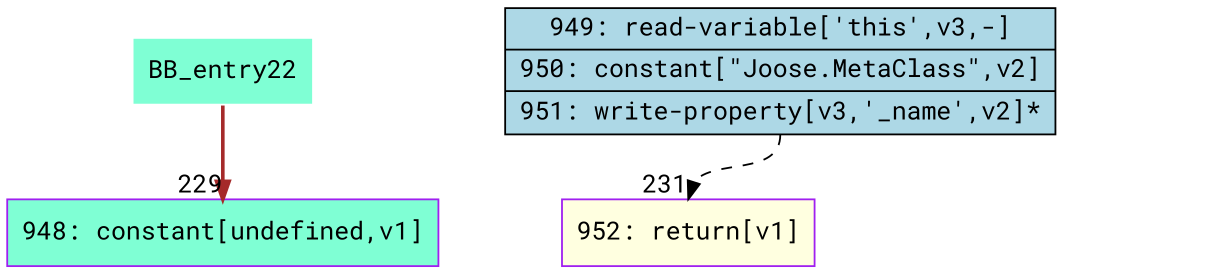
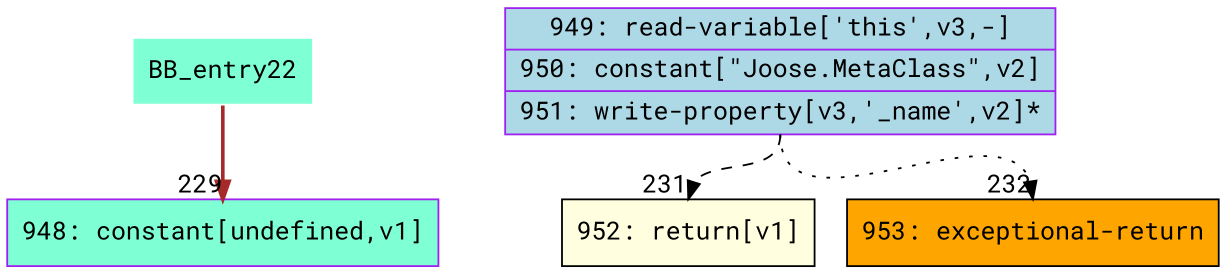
node "949: read-variable['this',v3,-]": color black -> purple
node "952: return[v1]": color purple -> black
node "953: exceptional-return": added
